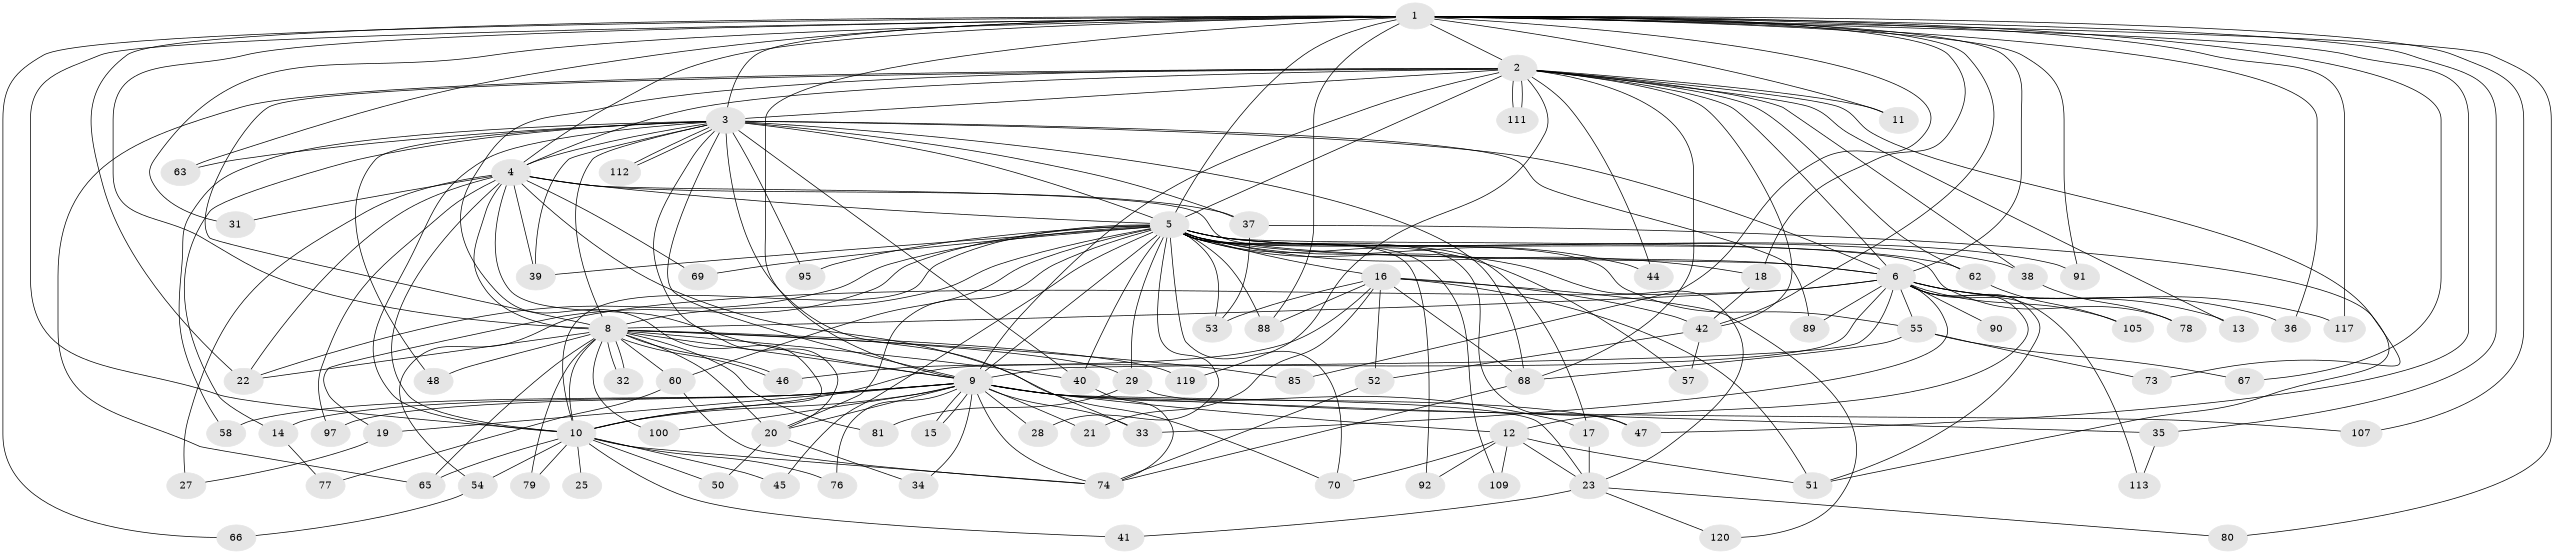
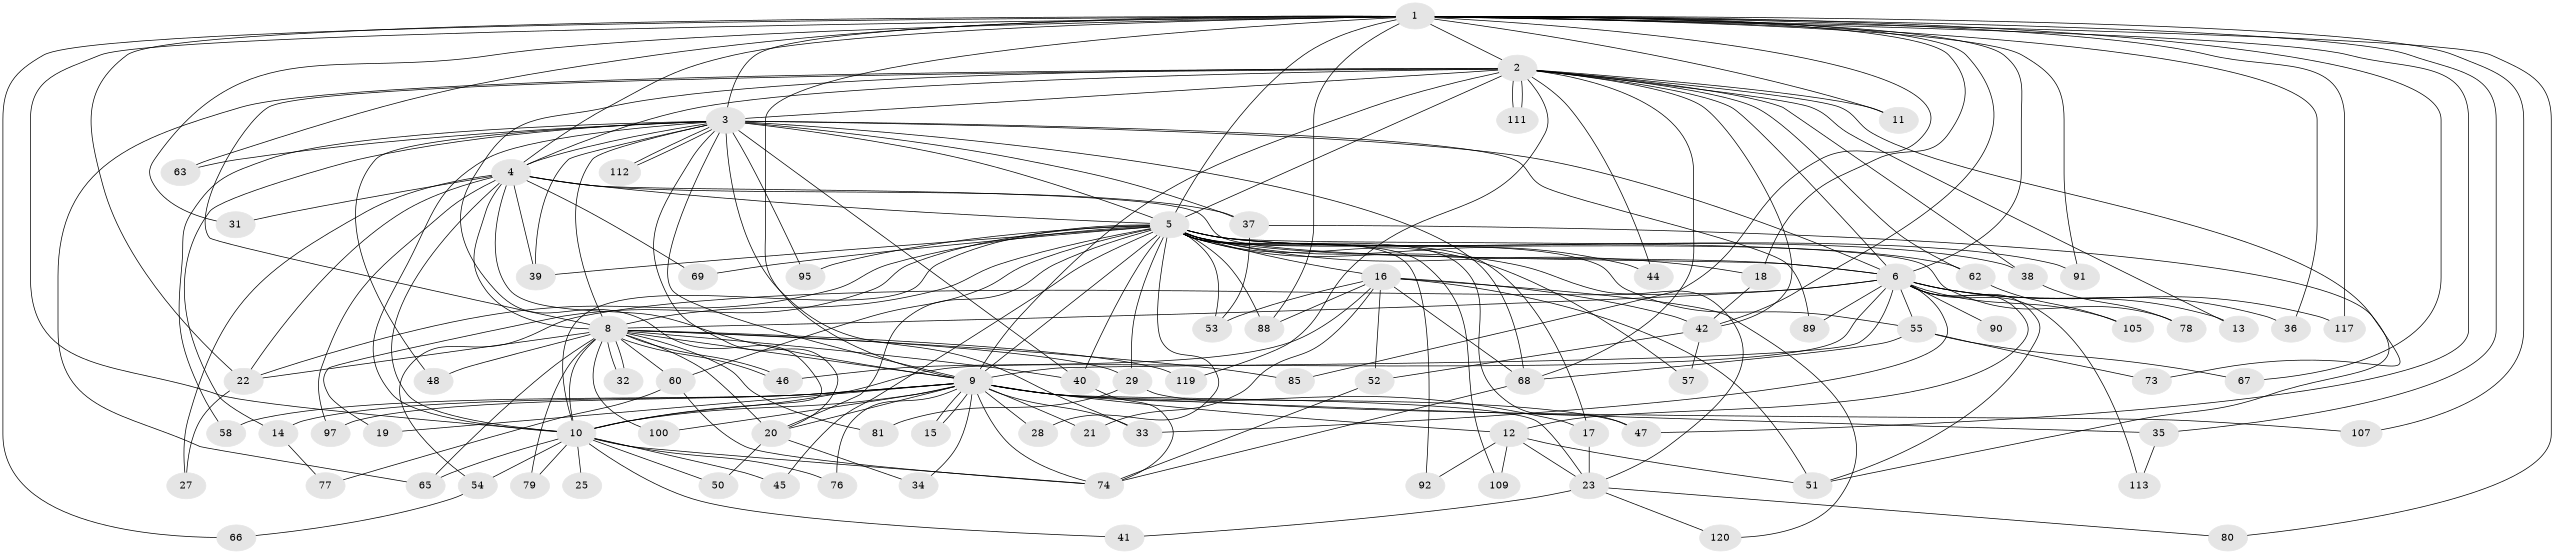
edge "1" -- "8": removed
edge "19" -- "27": now "22" -- "27"
node "70": removed
